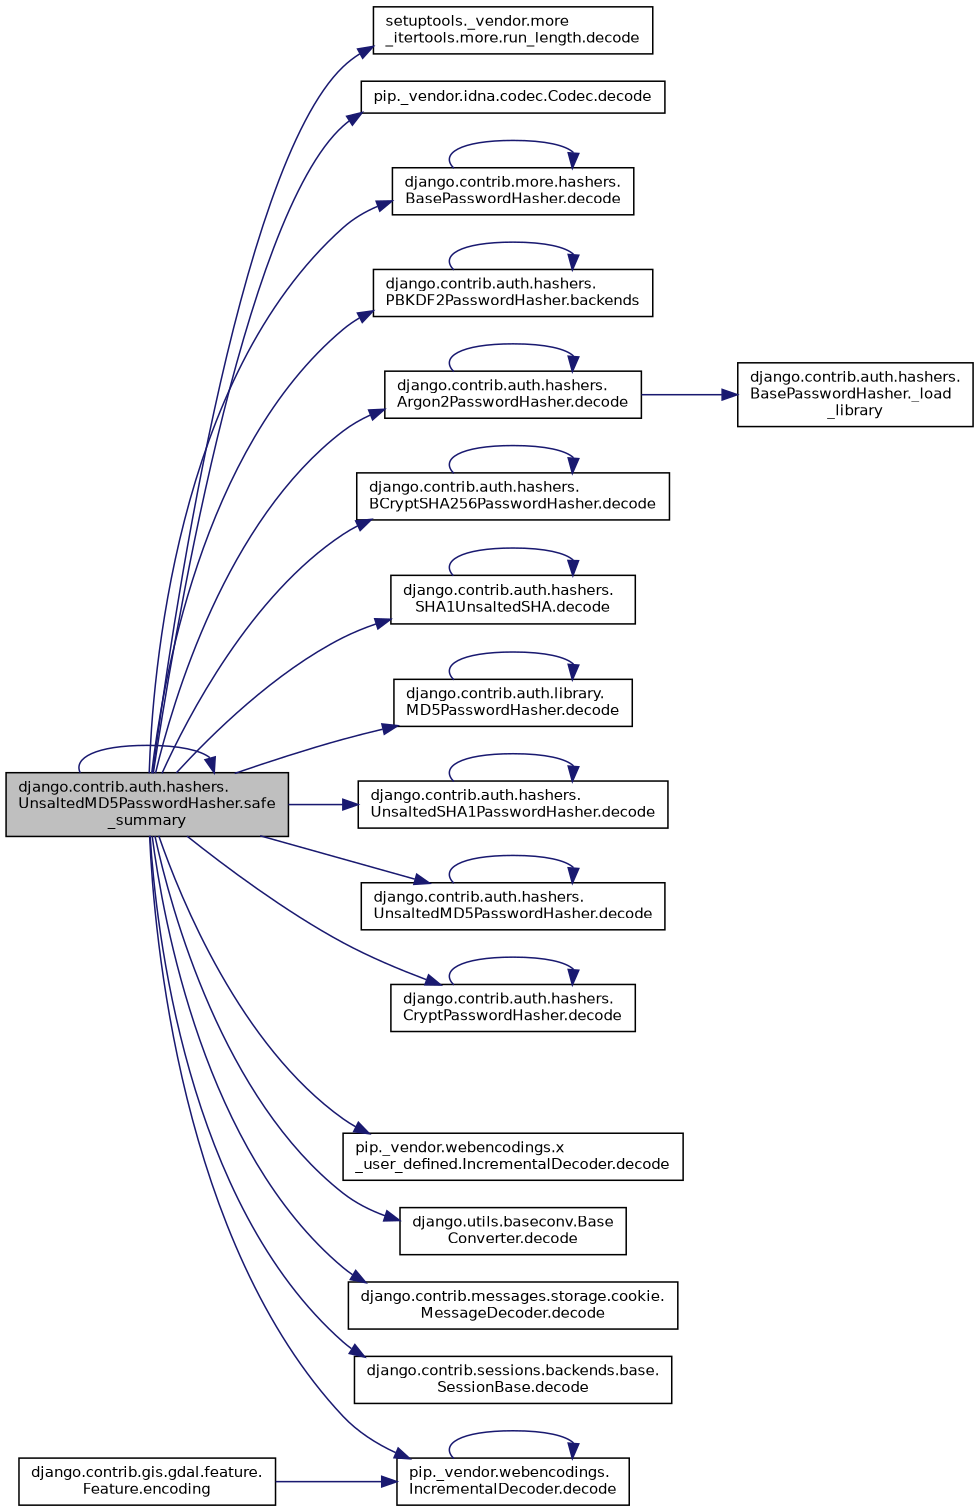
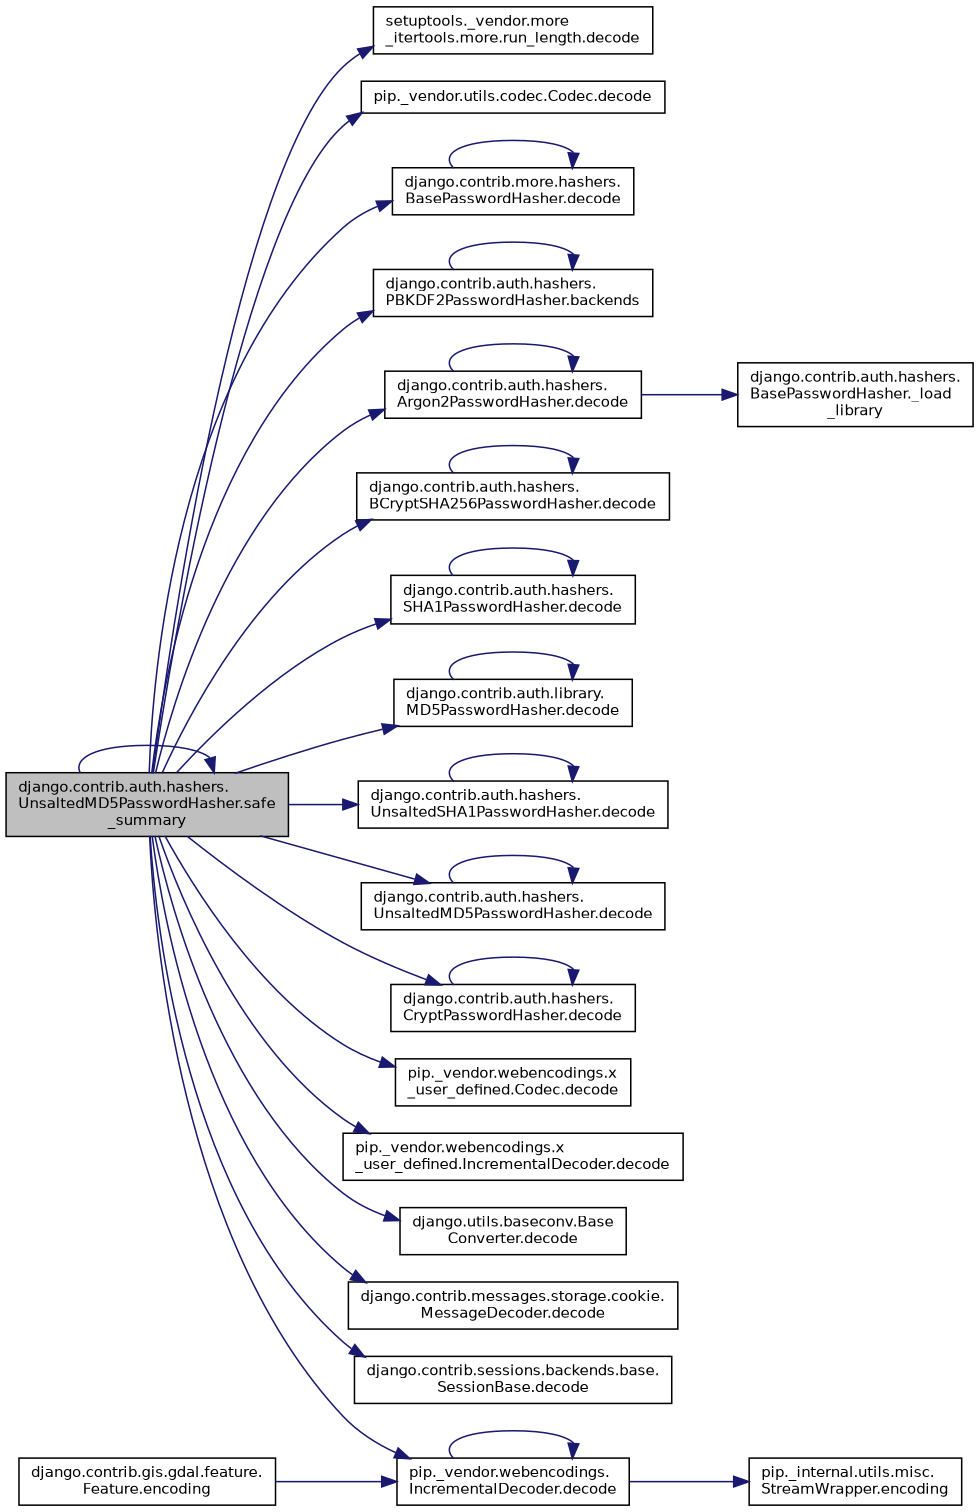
node "pip._vendor.idna.codec.Codec.decode": label "pip._vendor.idna.codec.Codec.decode" -> "pip._vendor.utils.codec.Codec.decode"
node "django.contrib.auth.hashers. SHA1UnsaltedSHA.decode": label "django.contrib.auth.hashers. SHA1UnsaltedSHA.decode" -> "django.contrib.auth.hashers. SHA1PasswordHasher.decode"
node "pip._vendor.webencodings.x _user_defined.Codec.decode": added
node "pip._internal.utils.misc. StreamWrapper.encoding": added
